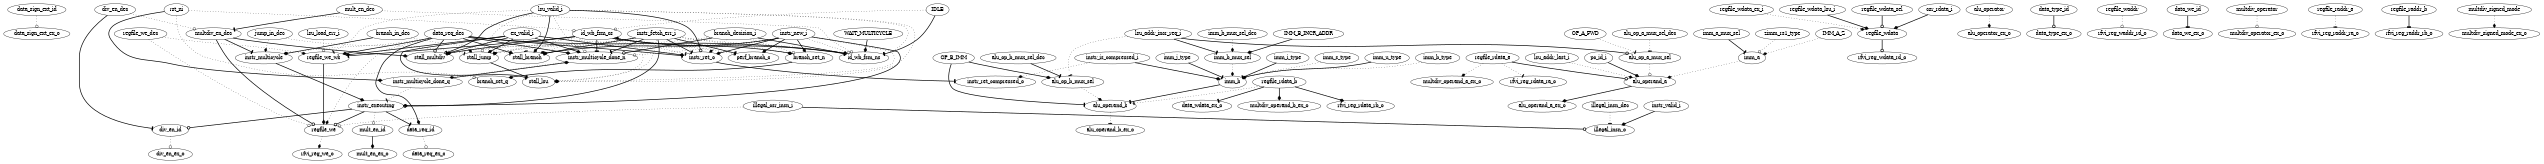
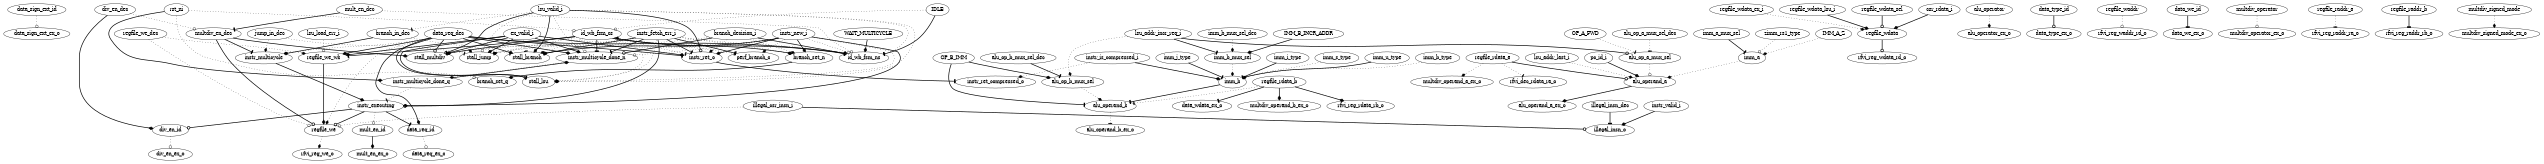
edge "lsu_valid_i" -> "regfile_we_wb": now "lsu_valid_i" -> "branch_in_dec"
edge "lsu_addr_incr_req_i" -> "alu_op_b_mux_sel": arrowhead tee -> diamond
edge "branch_decision_i" -> "branch_set_n": arrowhead odot -> diamond
edge "instr_new_i" -> "perf_branch_o": style bold -> dotted
edge "stall_jump" -> "stall_lsu": now "data_req_dec" -> "stall_lsu"
node "rfvi_reg_rdata_ra_o": label "rfvi_reg_rdata_ra_o" -> "rfvi_dec_rdata_ra_o"
edge "div_en_dec" -> "div_en_id": arrowhead tee -> diamond
edge "illegal_insn_dec" -> "illegal_insn_o": style dotted -> bold
